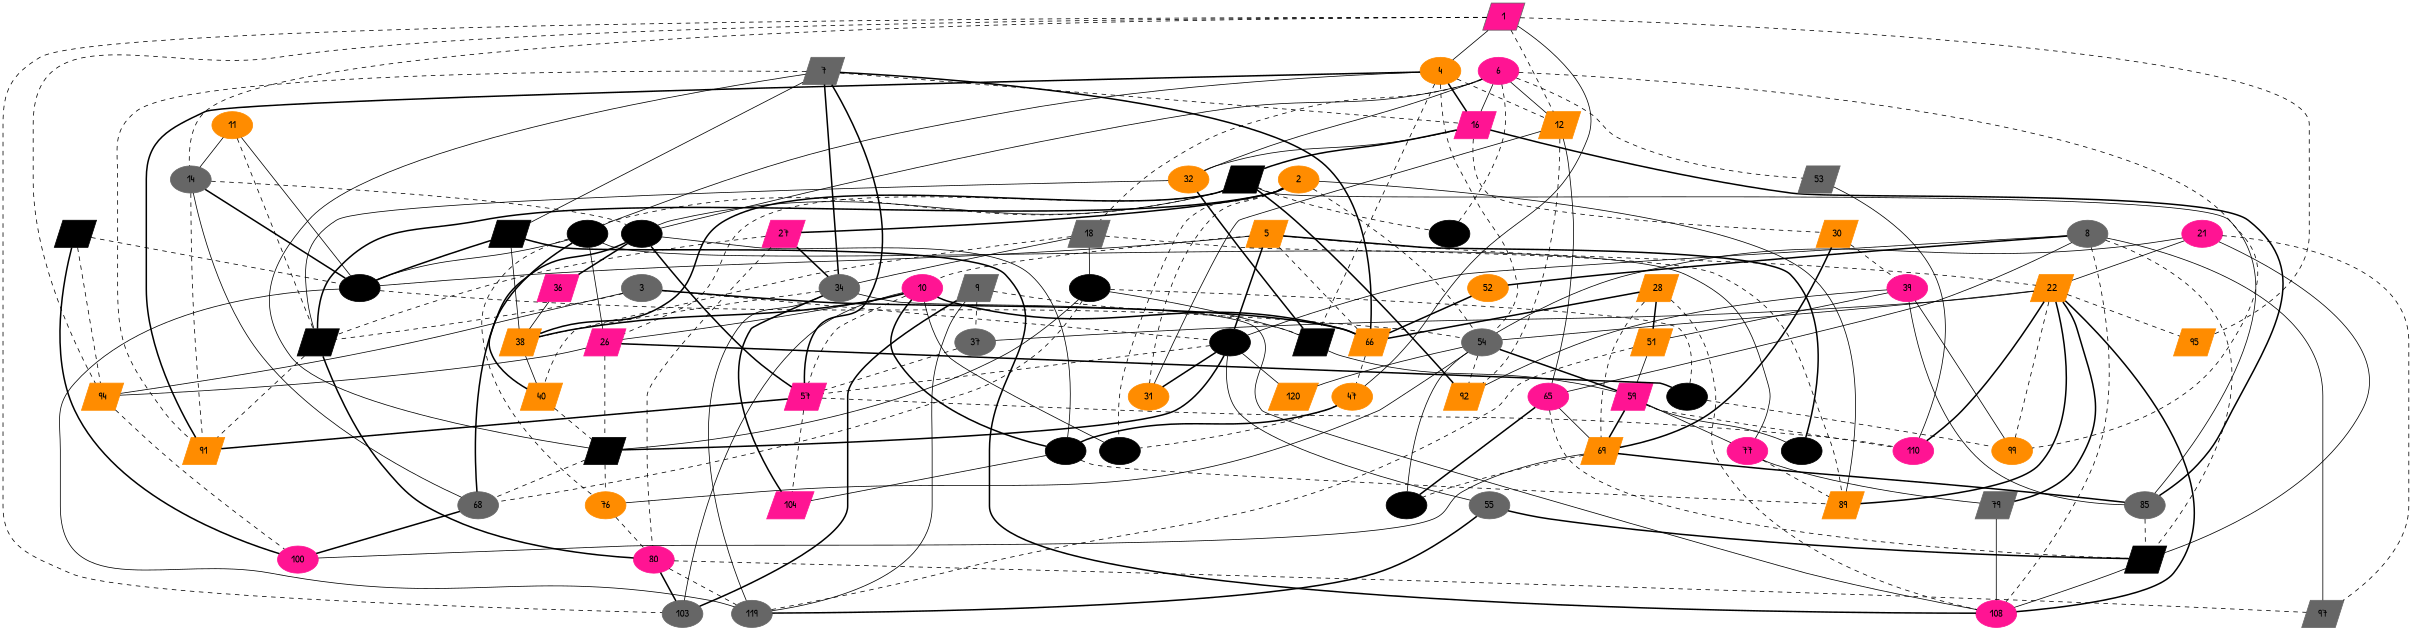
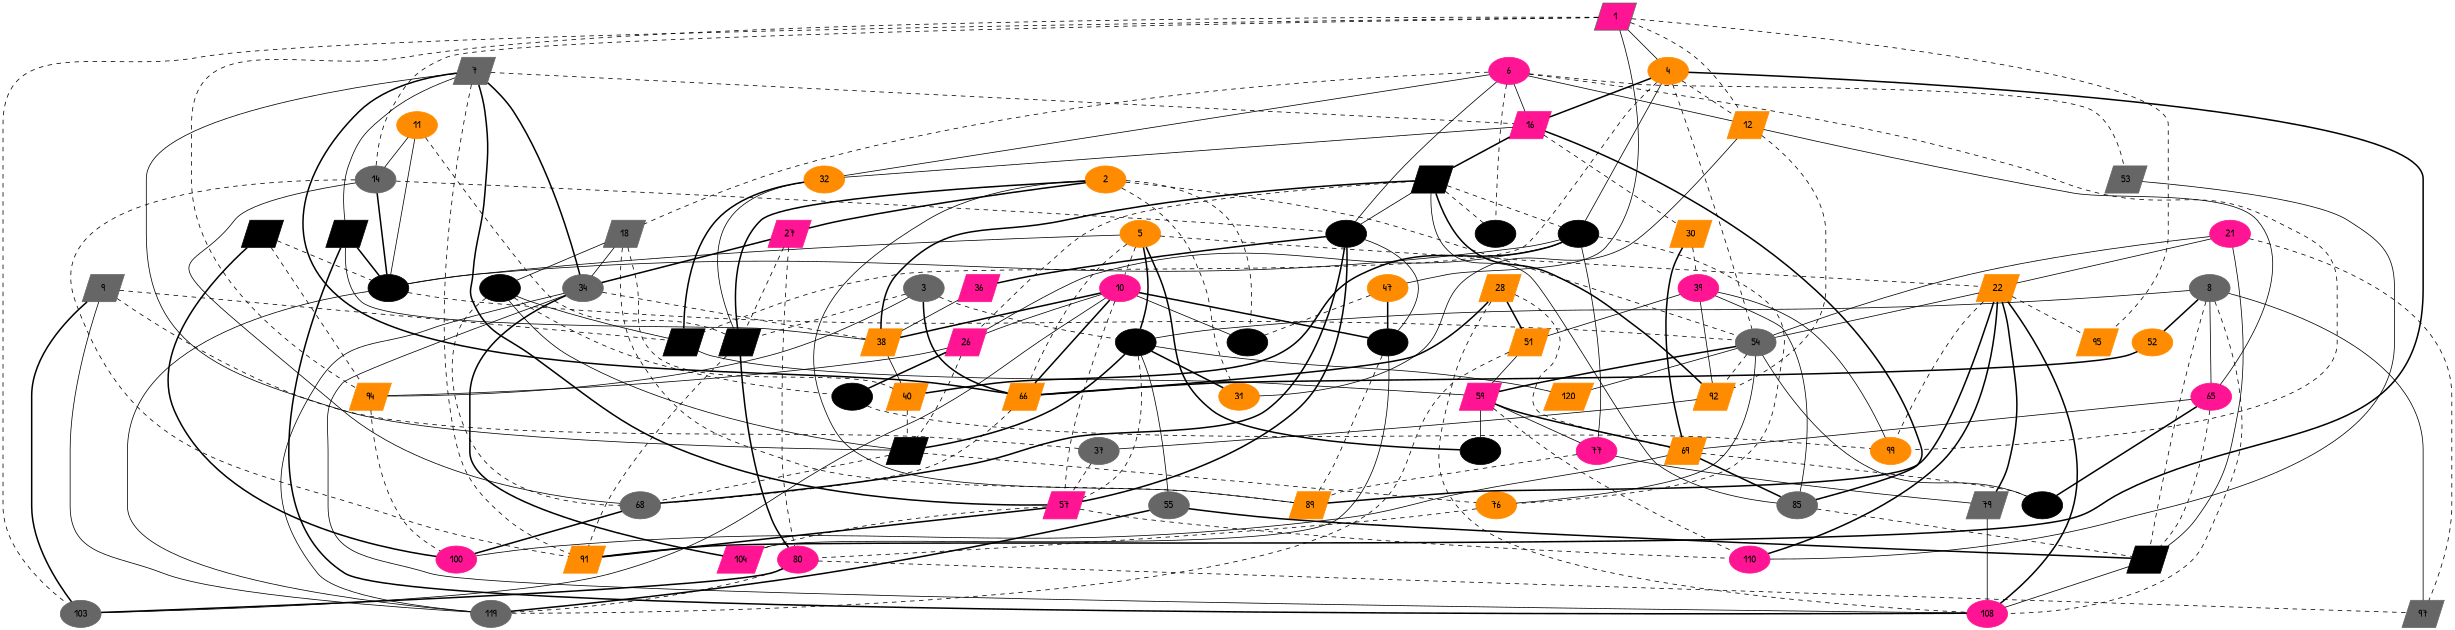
node "5": shape parallelogram -> ellipse
edge "22" -- "37": now "92" -- "37"
edge "66" -- "47": now "66" -- "68"
